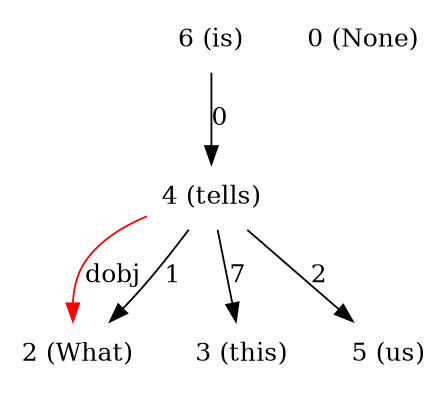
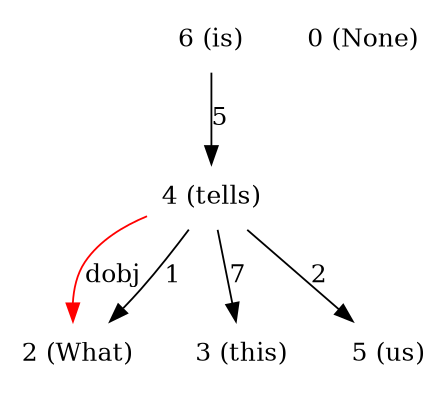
edge "6 (is)" -> "4 (tells)": label "0" -> "5"
